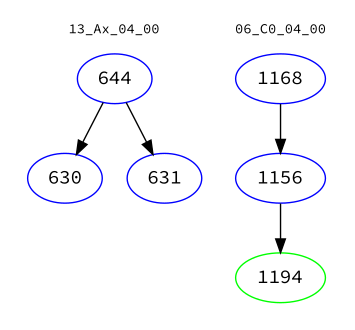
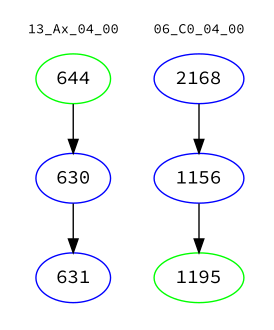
node "644": color blue -> green
node "1168": label "1168" -> "2168"
edge "644" -> "631": now "630" -> "631"
node "1194": label "1194" -> "1195"
